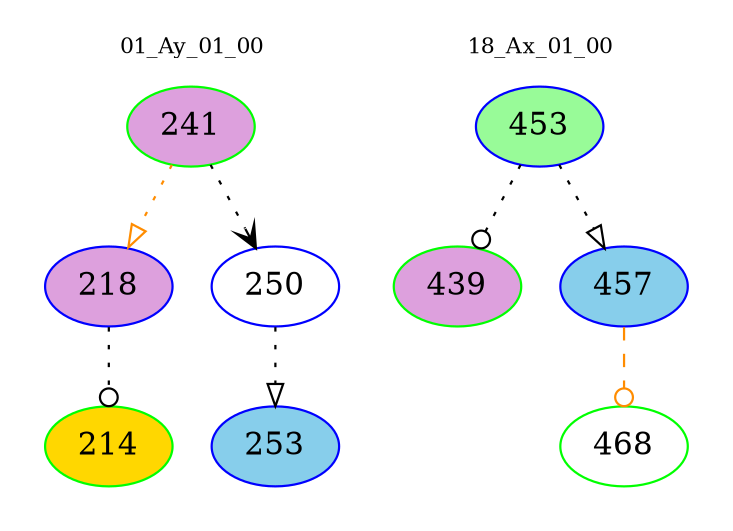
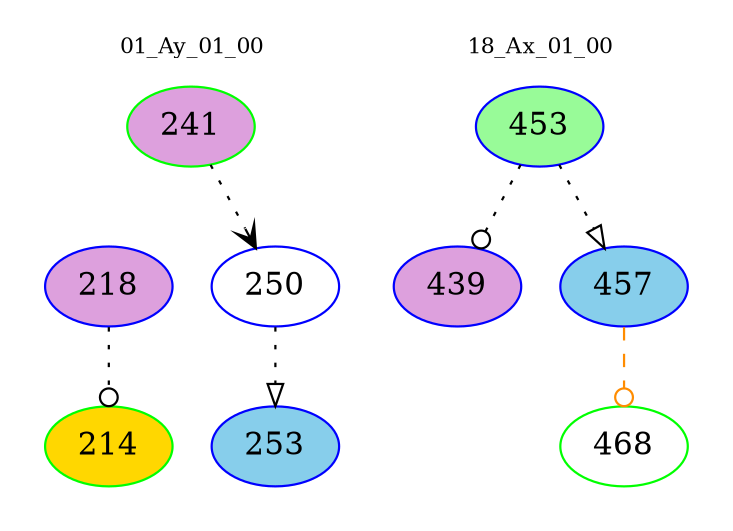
edge "241" -> "218": removed
node "439": color green -> blue
